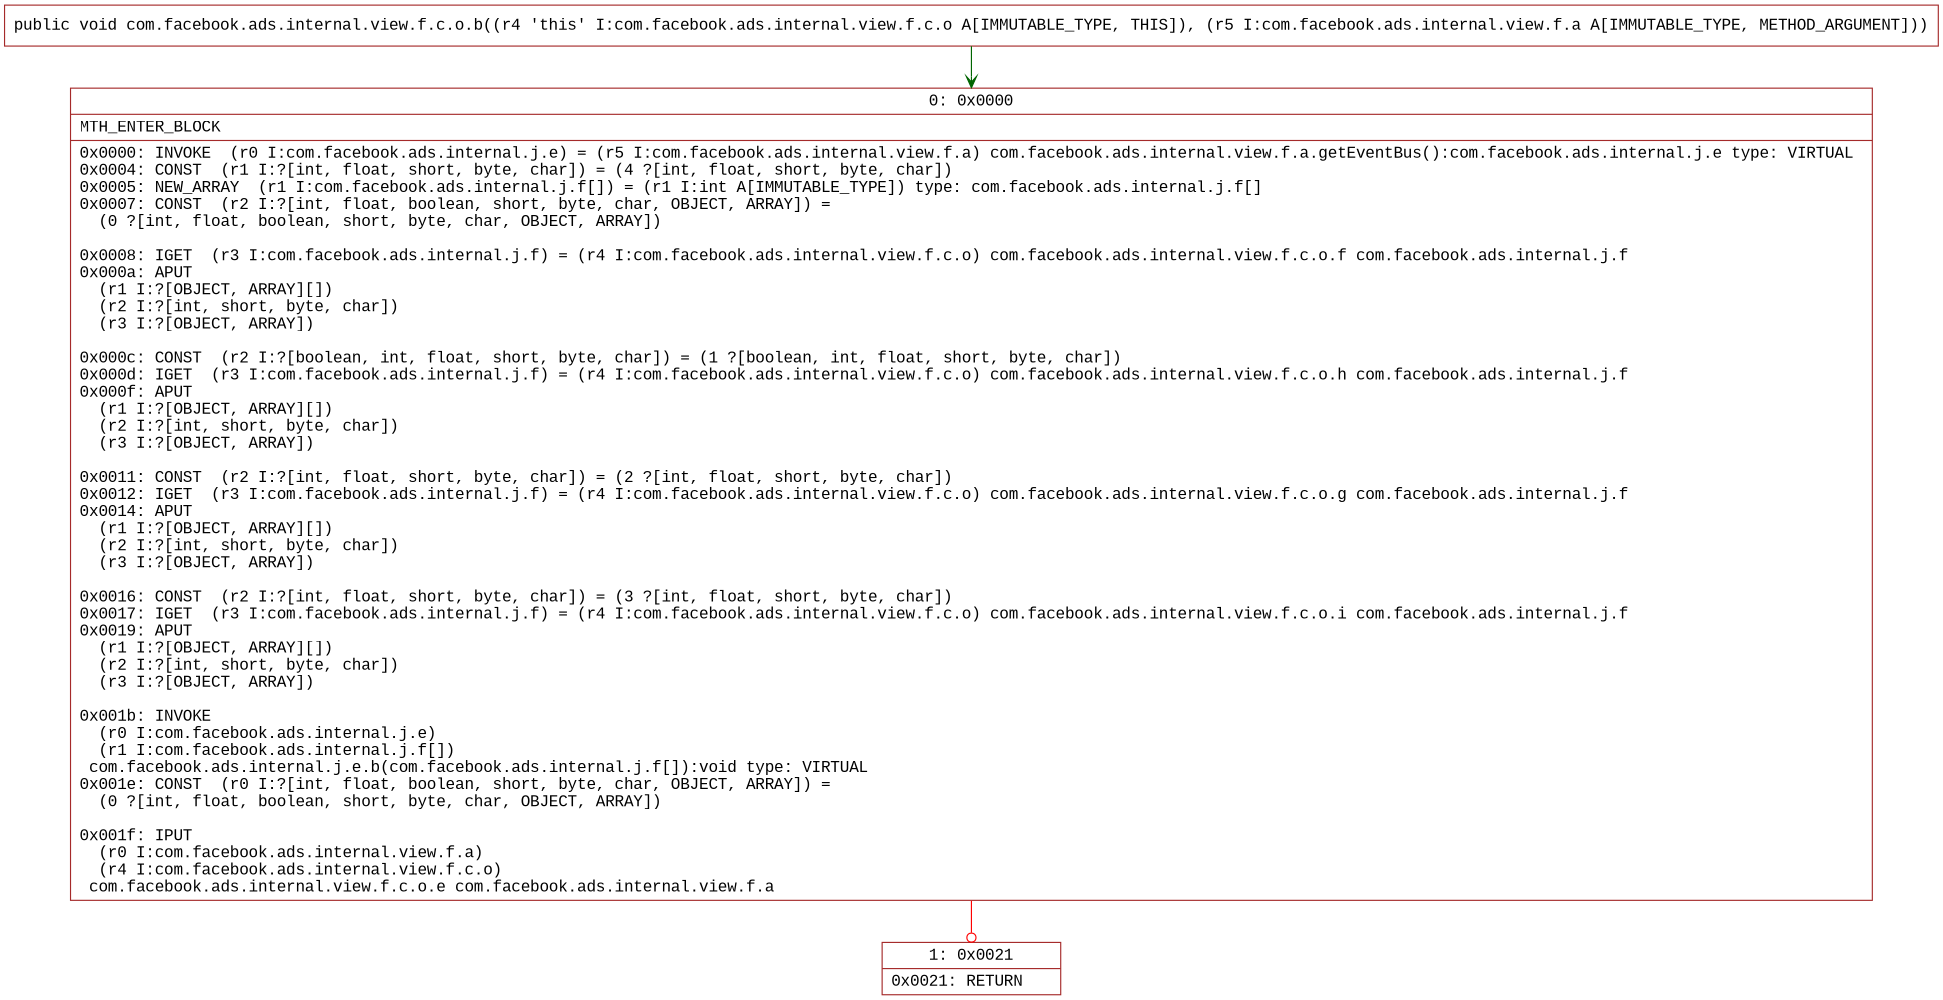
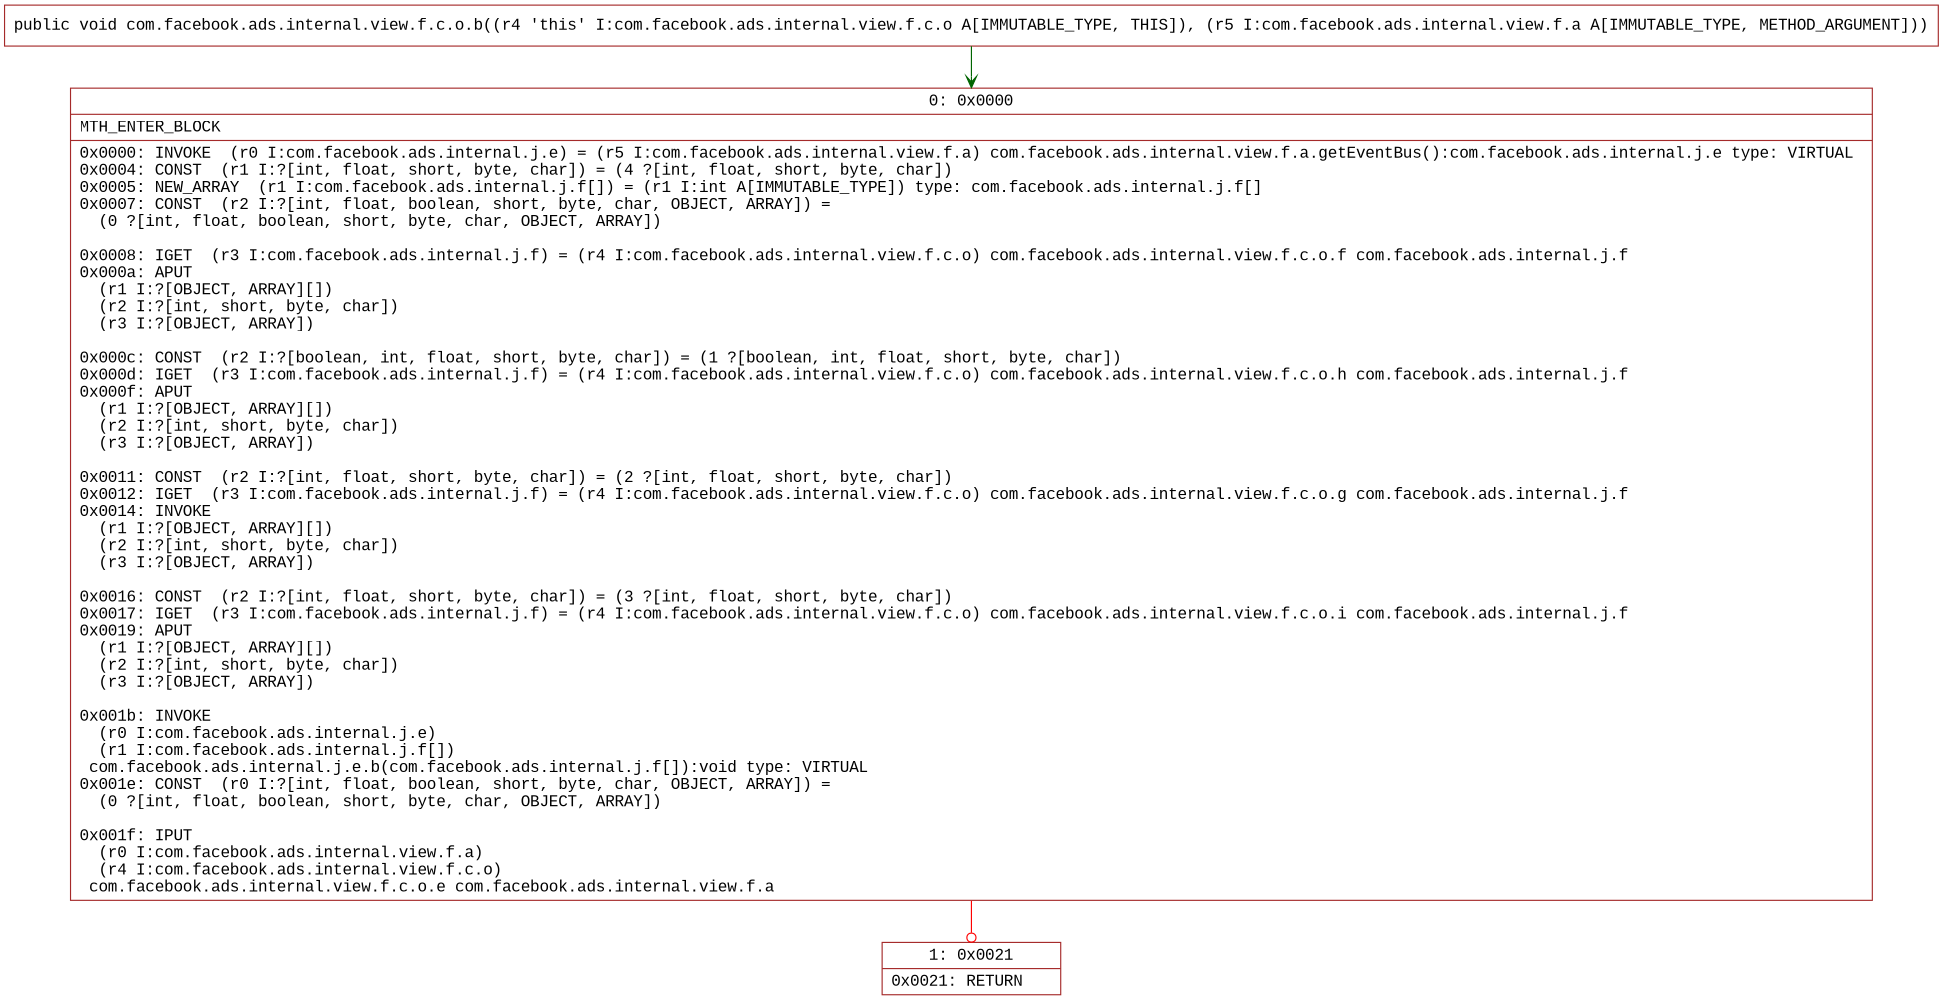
node "0: 0x0000": text "0x0014: APUT" -> "0x0014: INVOKE"
